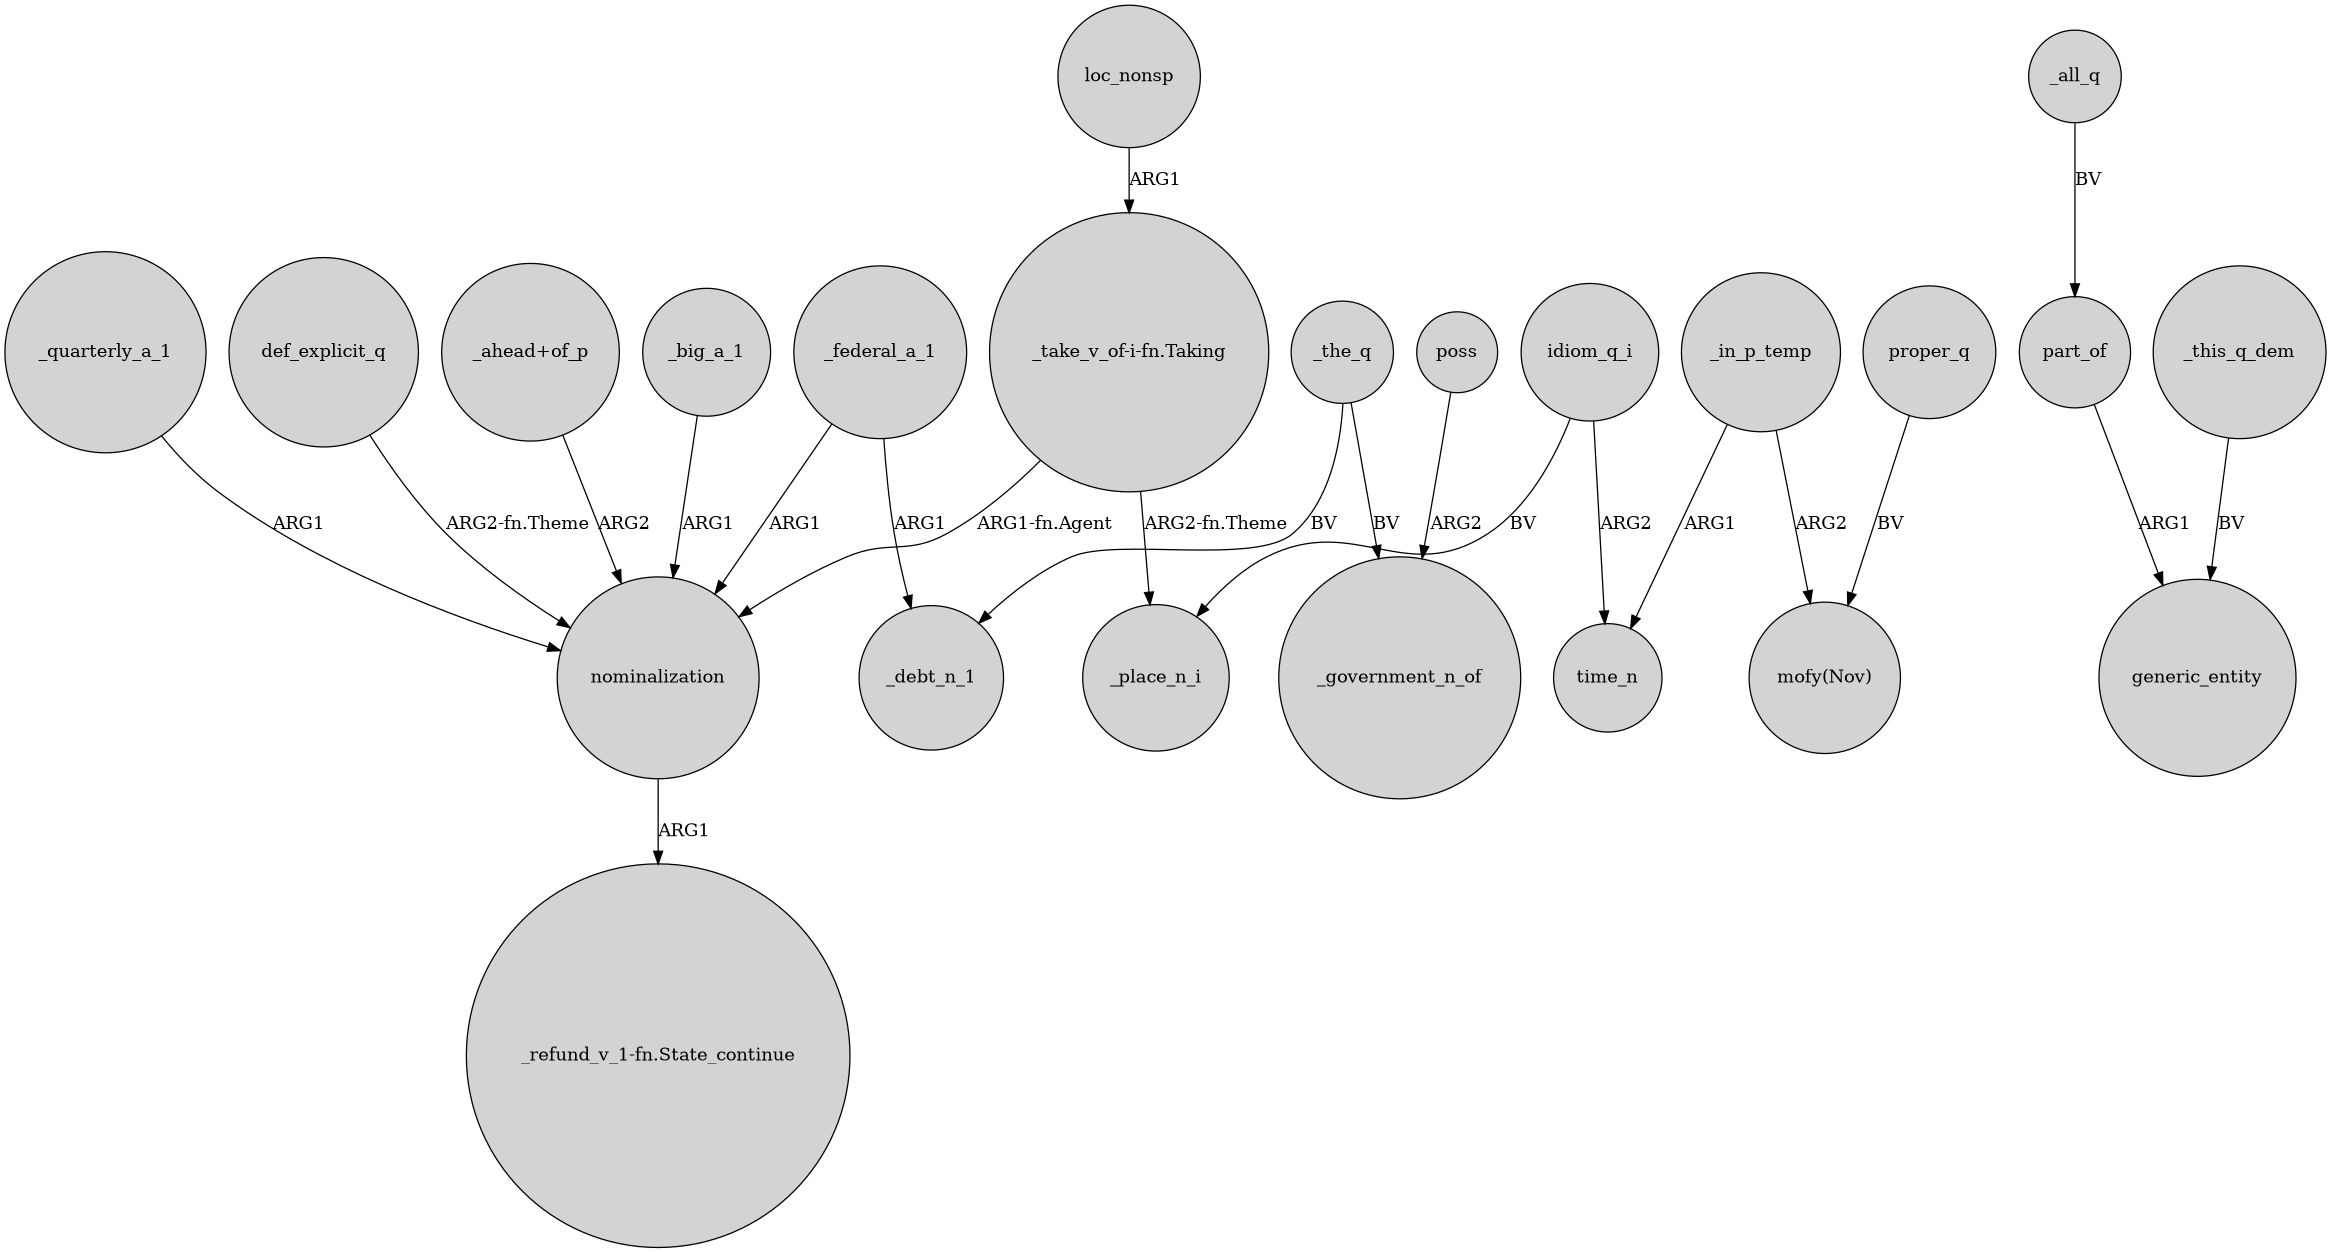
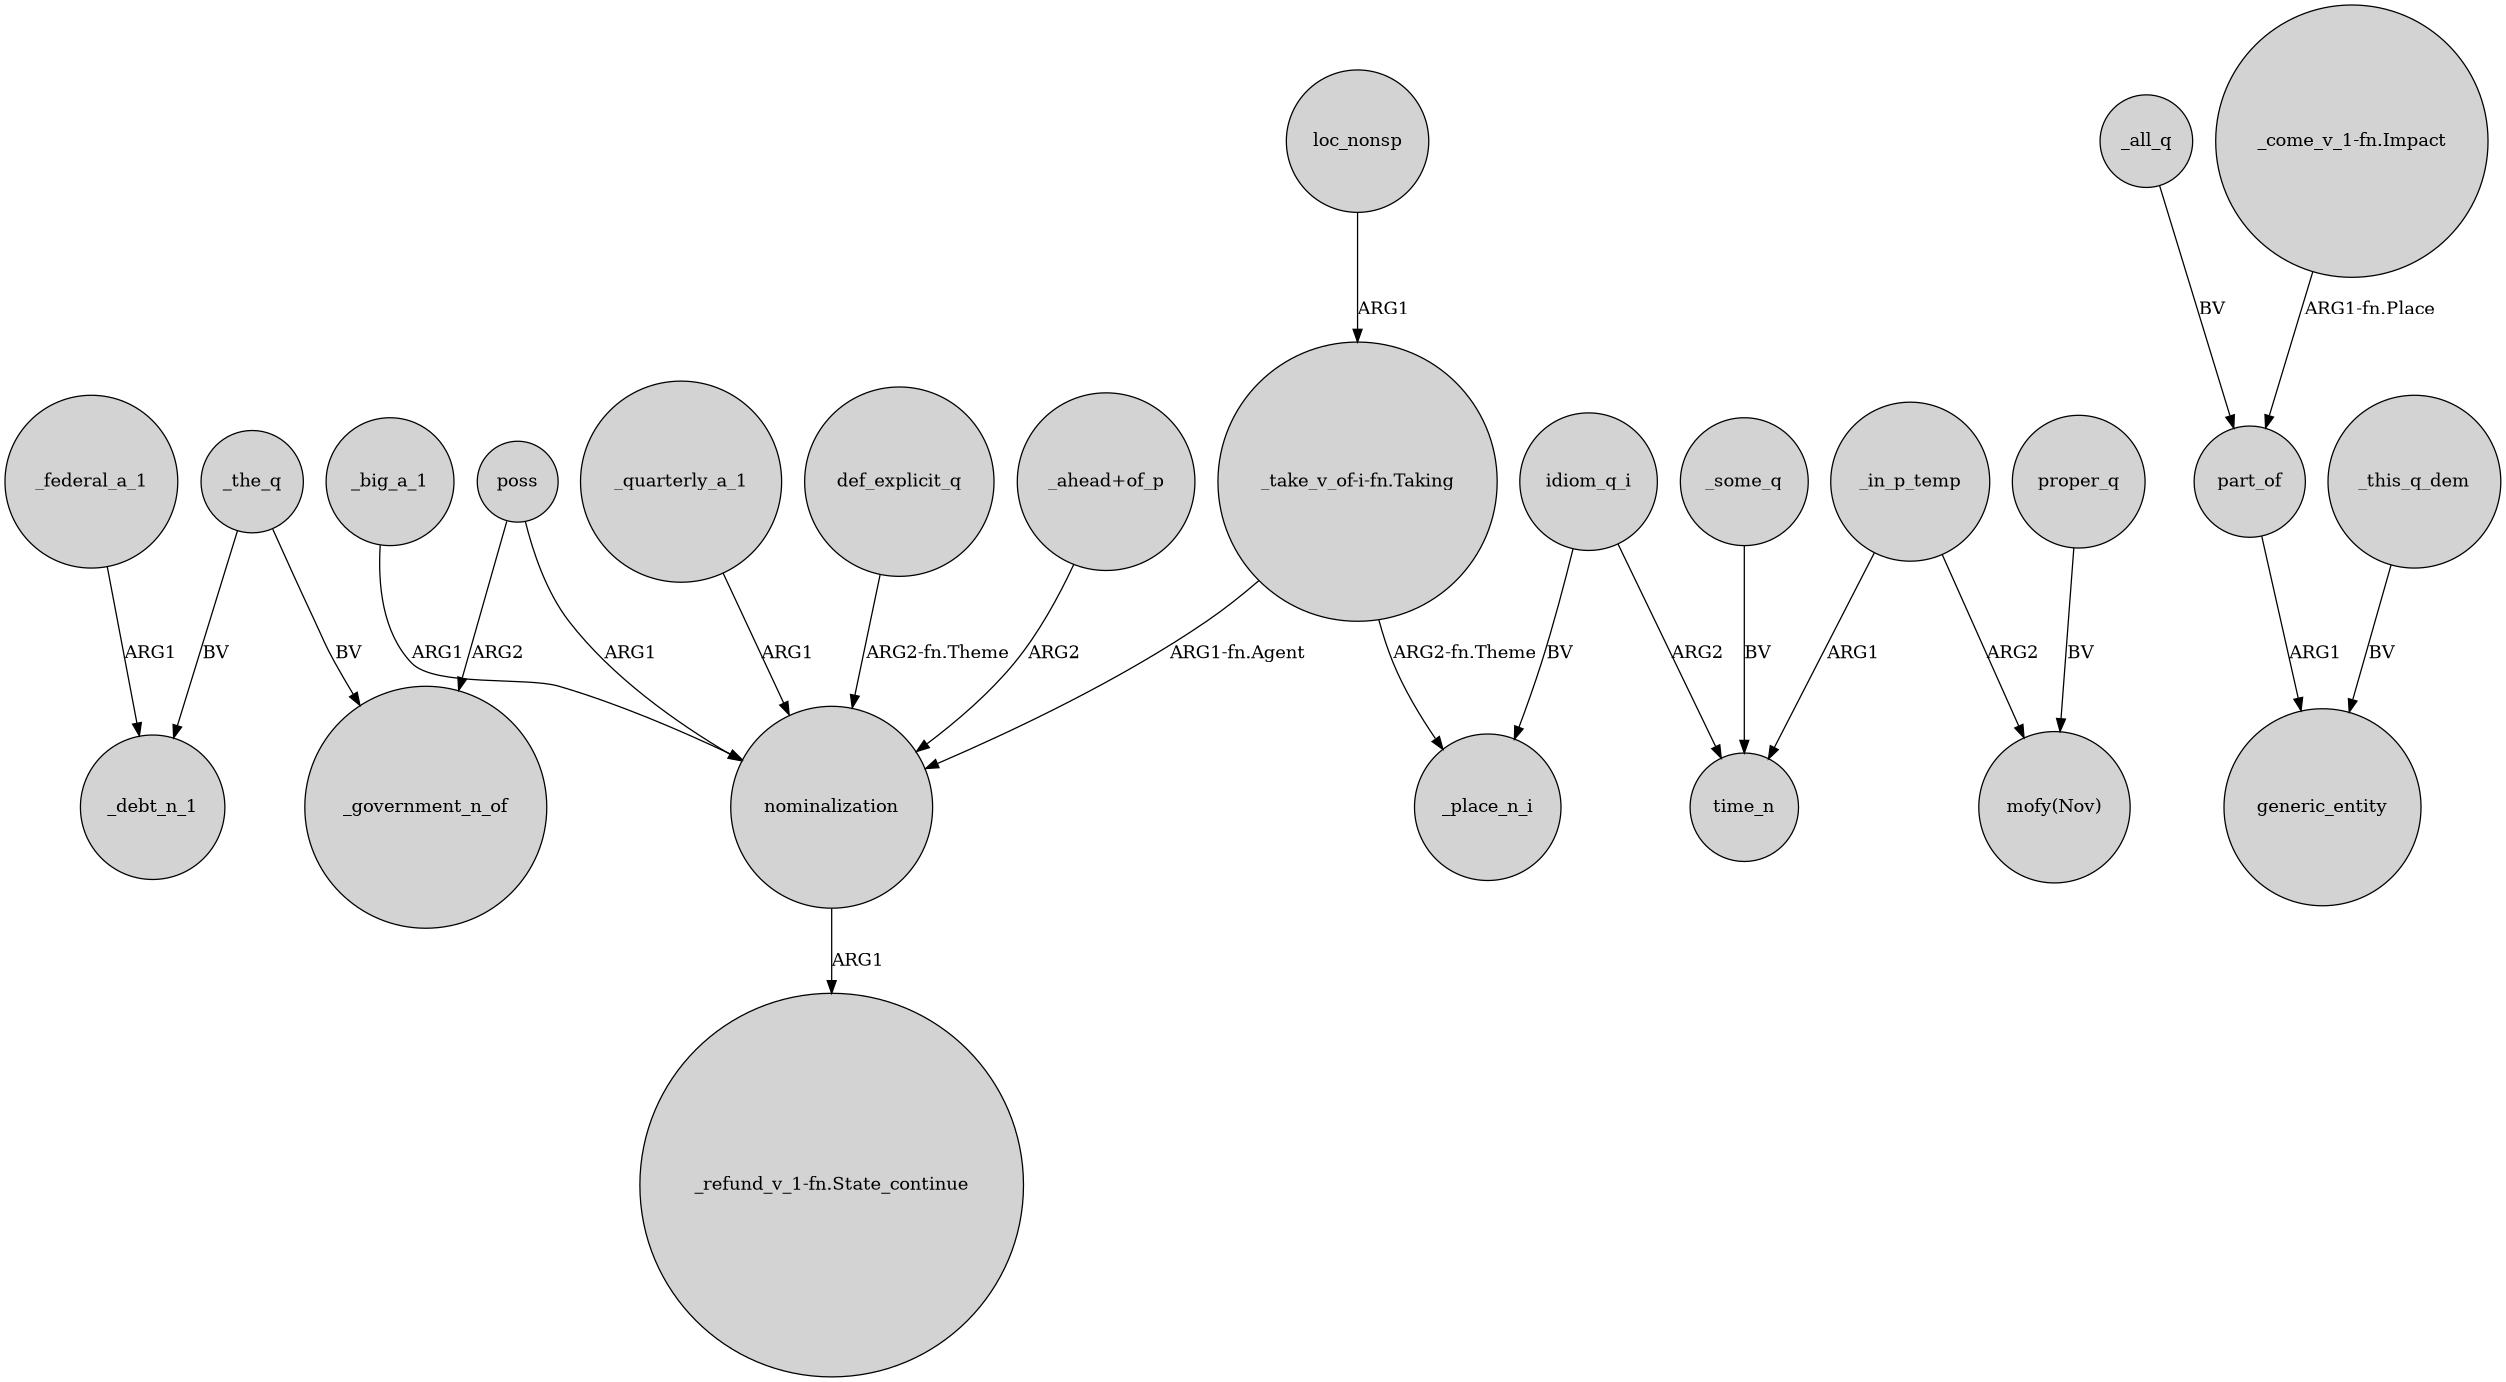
node "_come_v_1-fn.Impact": added
node "_some_q": added
edge "_federal_a_1" -> "nominalization": now "poss" -> "nominalization"
